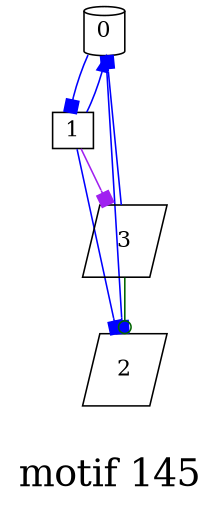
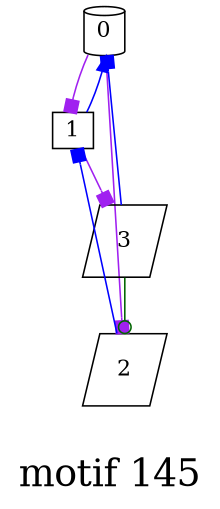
edge "0" -> "1": color blue -> purple
edge "0" -> "2": color blue -> purple
edge "1" -> "2": reversed
